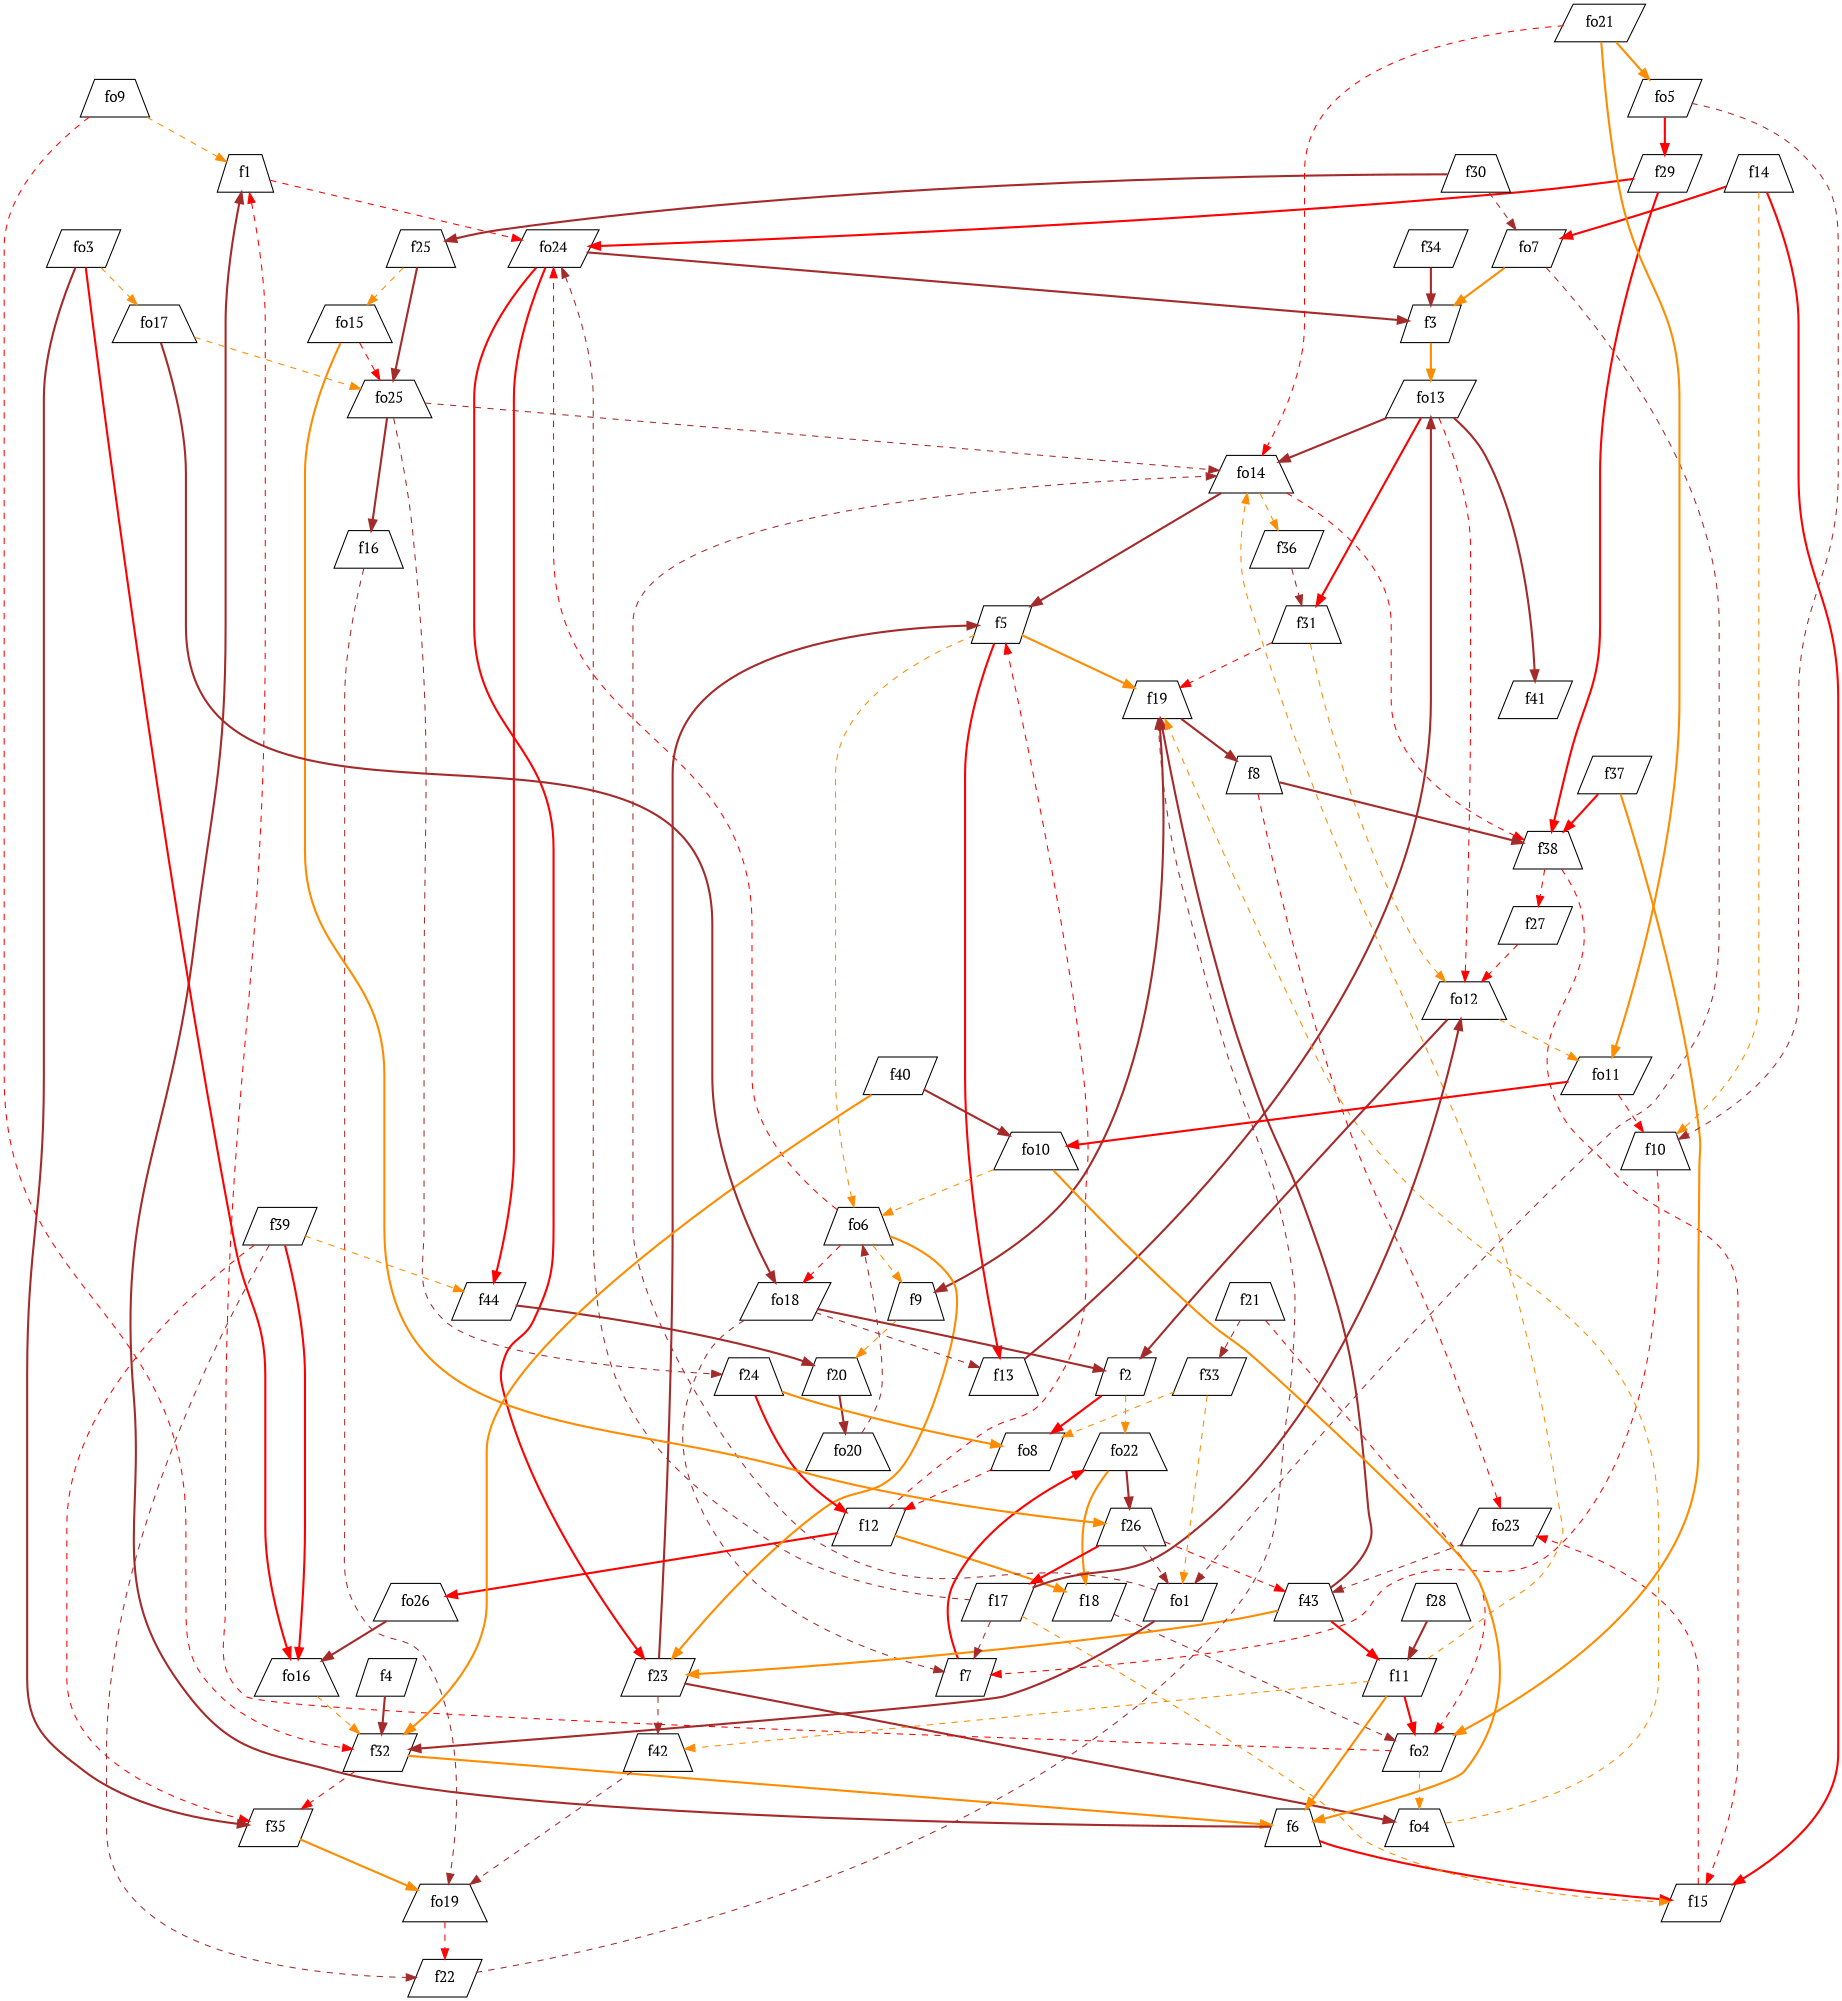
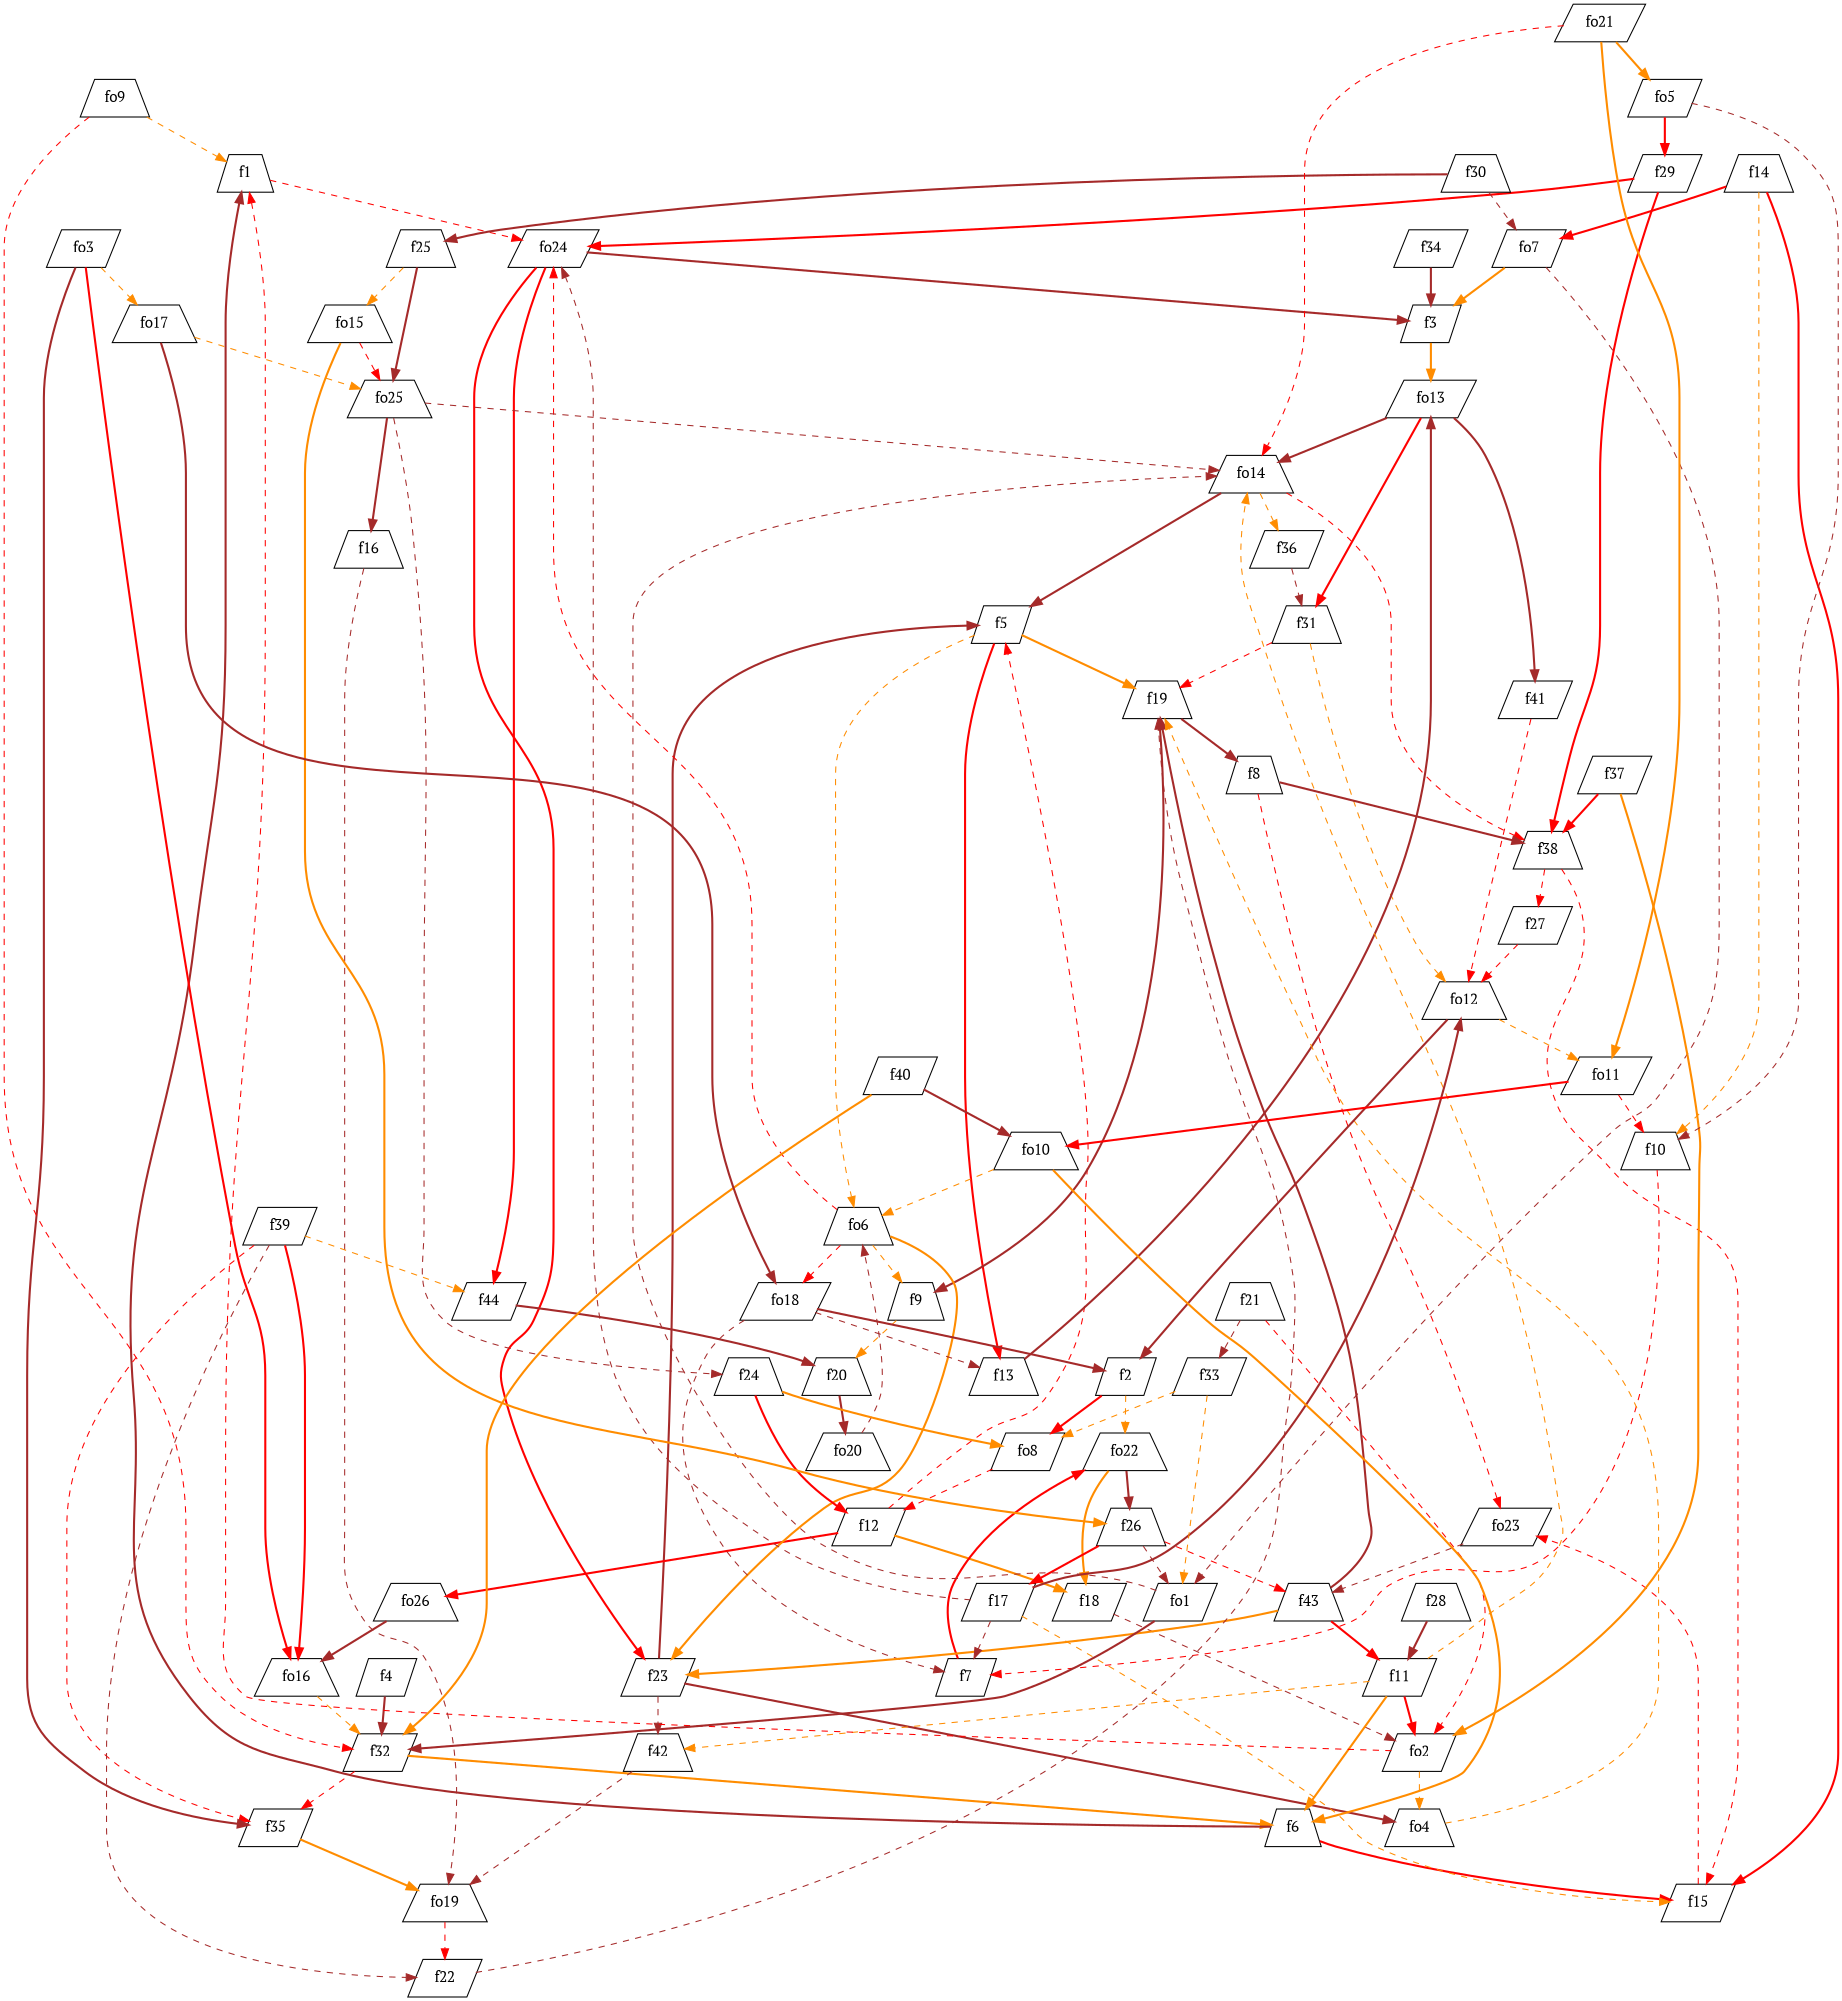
edge "fo13" -> "fo12": now "f41" -> "fo12"
